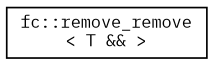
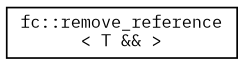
node "fc::remove_remove < T && >": label "fc::remove_remove < T && >" -> "fc::remove_reference < T && >"
